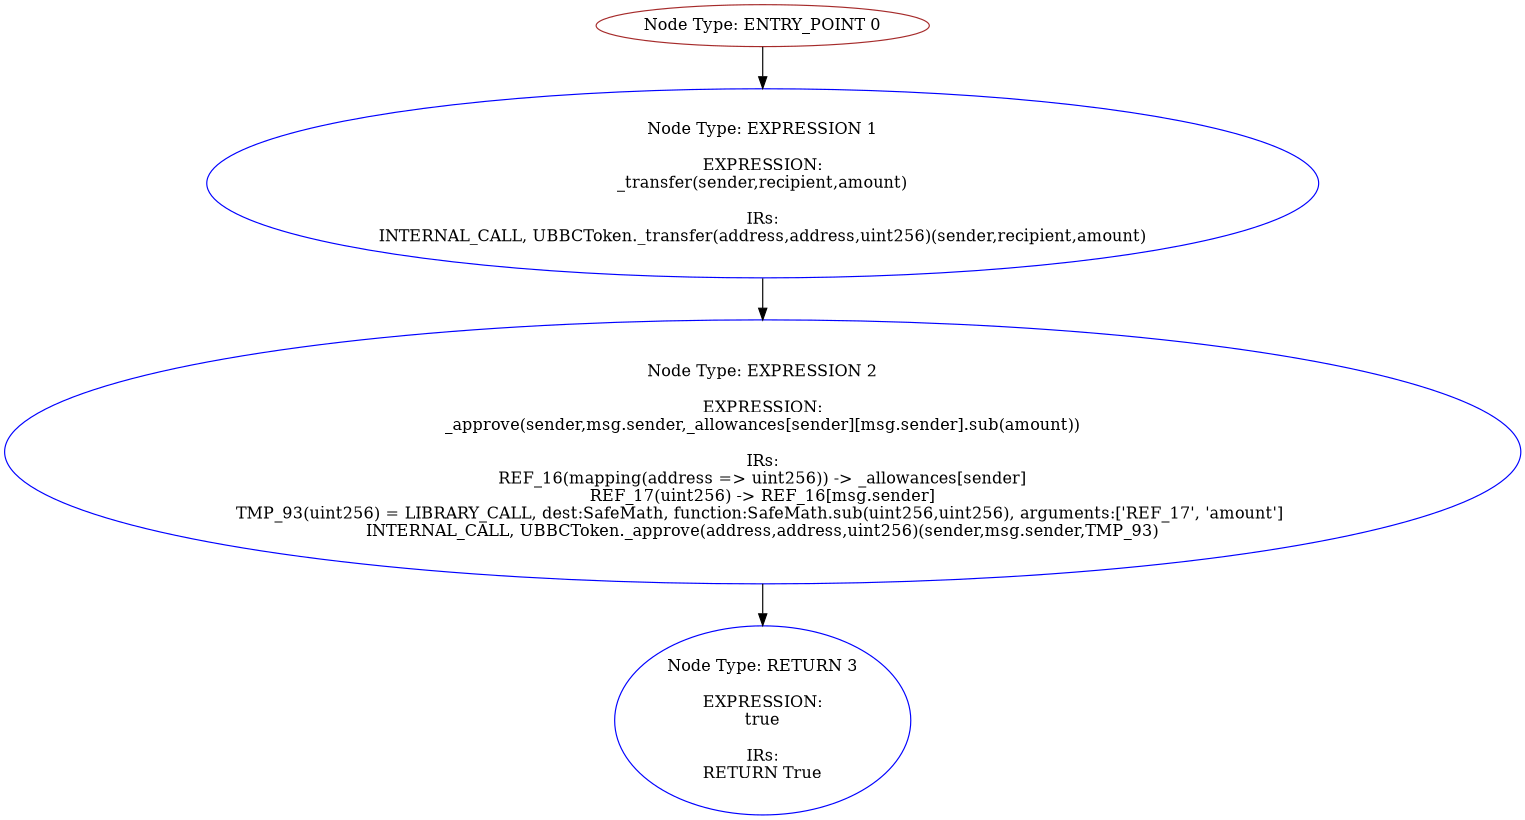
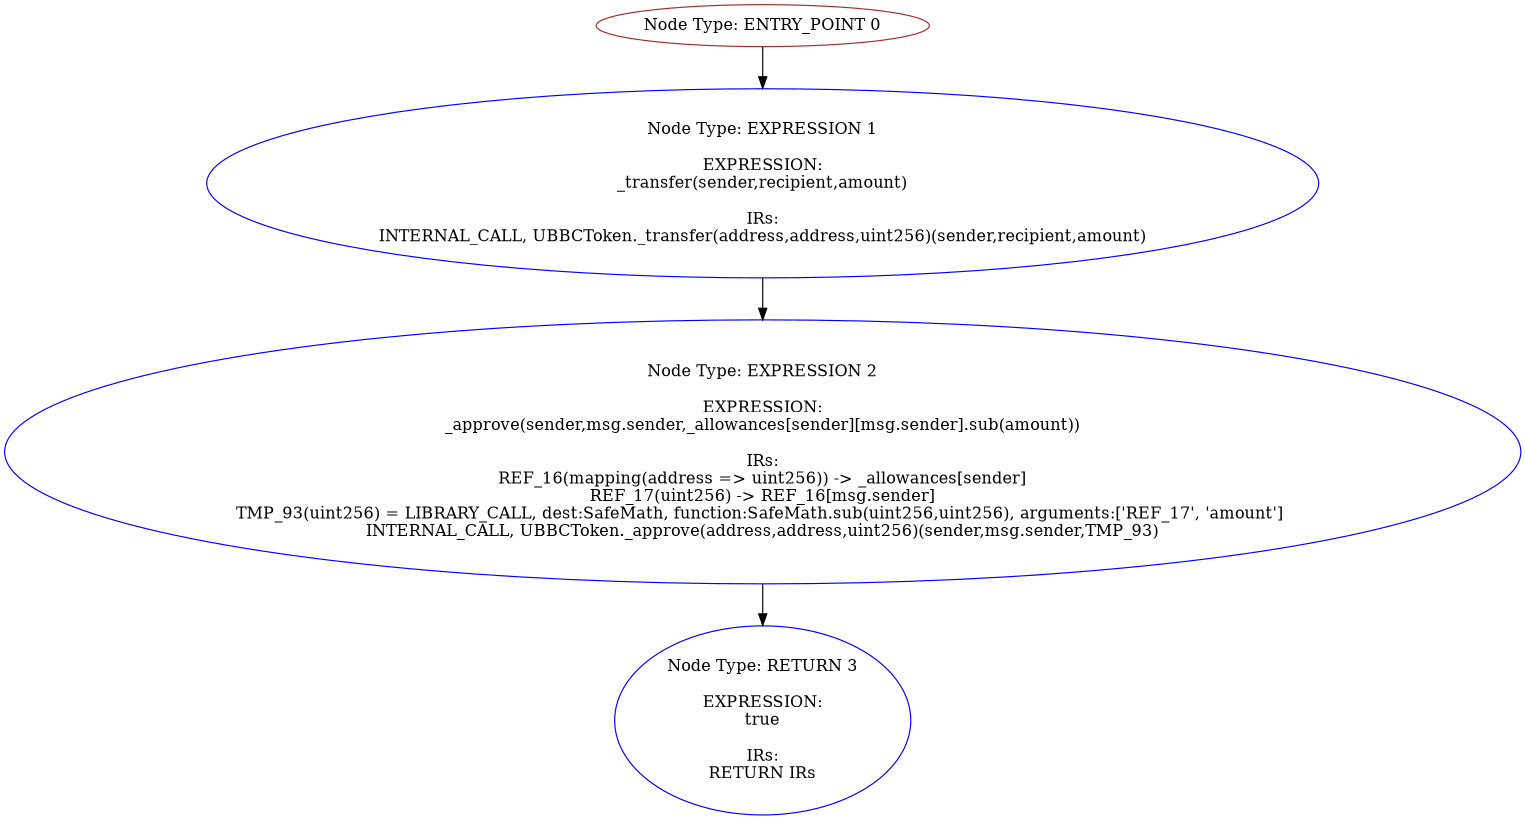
node "Node Type: RETURN 3 EXPRESSION: true IRs: RETURN True": label "Node Type: RETURN 3 EXPRESSION: true IRs: RETURN True" -> "Node Type: RETURN 3 EXPRESSION: true IRs: RETURN IRs"
